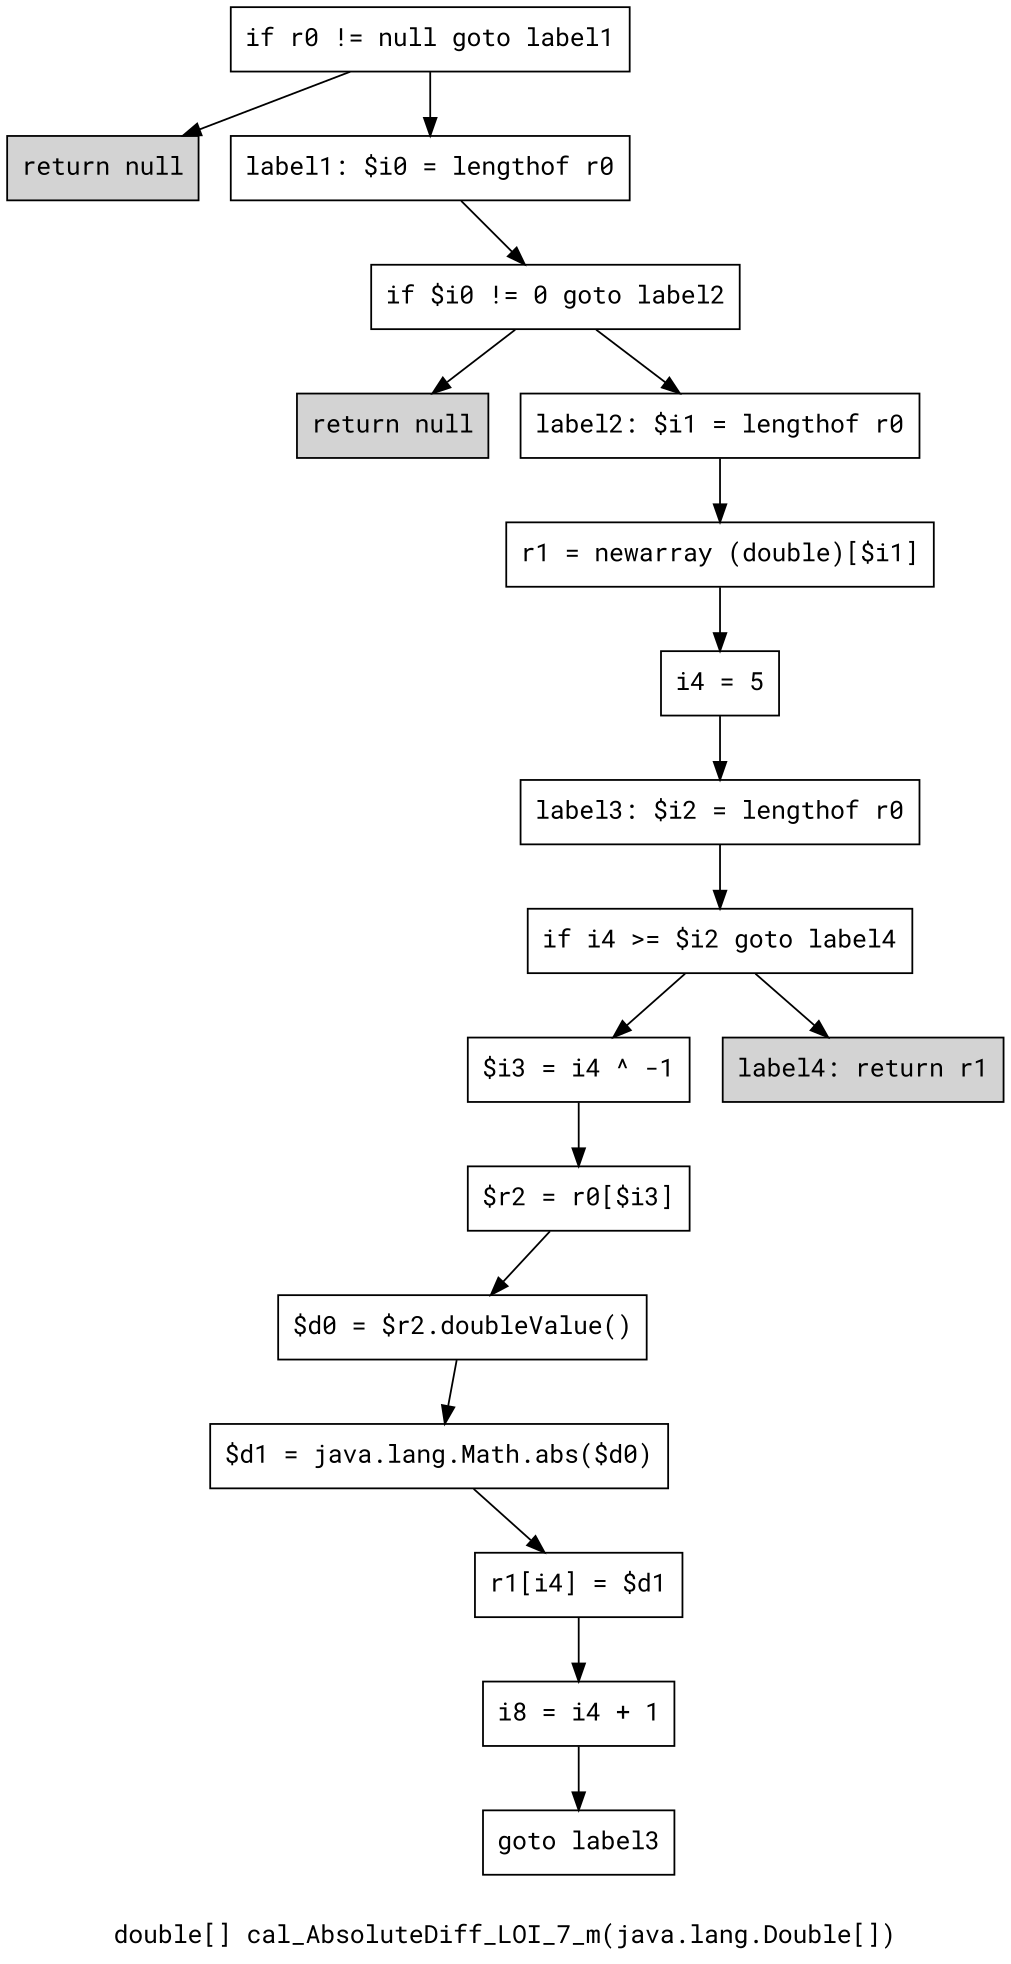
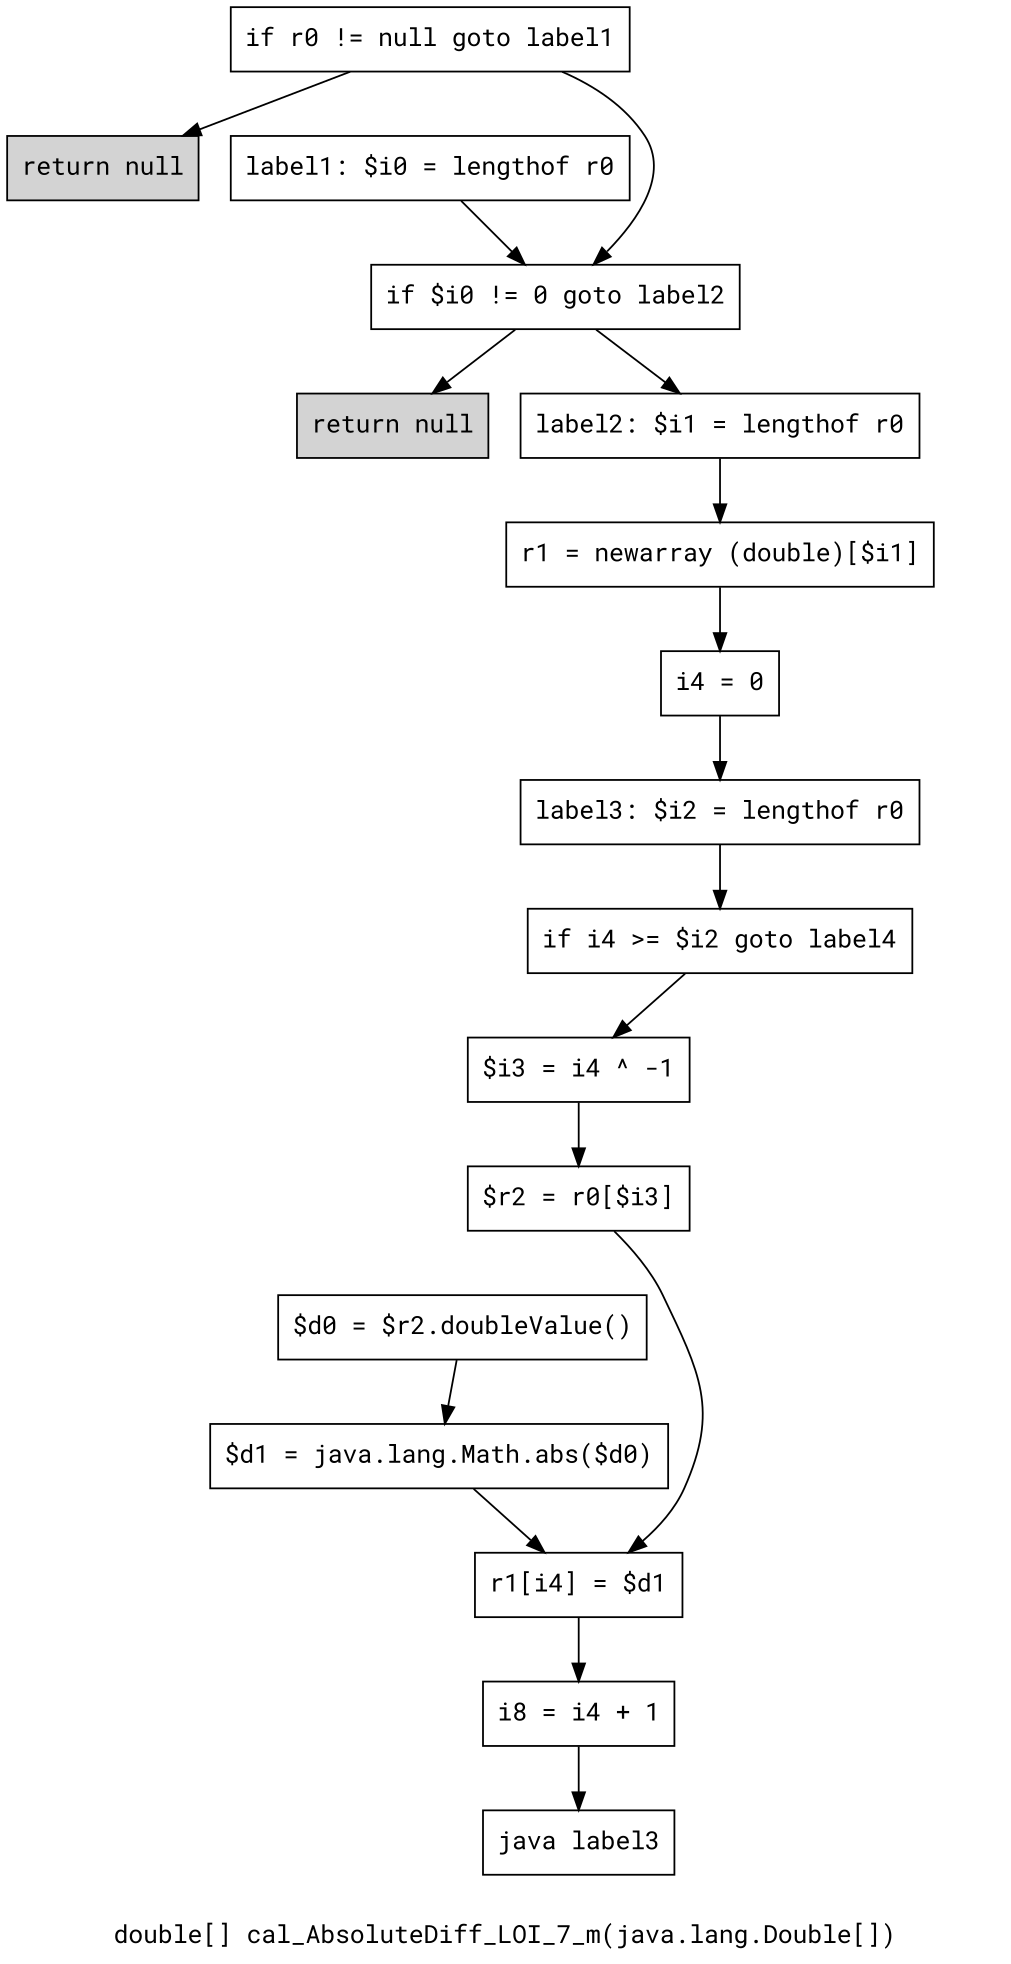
edge "if r0 != null goto label1" -> "label1: $i0 = lengthof r0": now "if r0 != null goto label1" -> "if $i0 != 0 goto label2"
node "i4 = 5": label "i4 = 5" -> "i4 = 0"
node "label4: return r1": removed
edge "$r2 = r0[$i3]" -> "$d0 = $r2.doubleValue()": now "$r2 = r0[$i3]" -> "r1[i4] = $d1"
node "goto label3": label "goto label3" -> "java label3"
